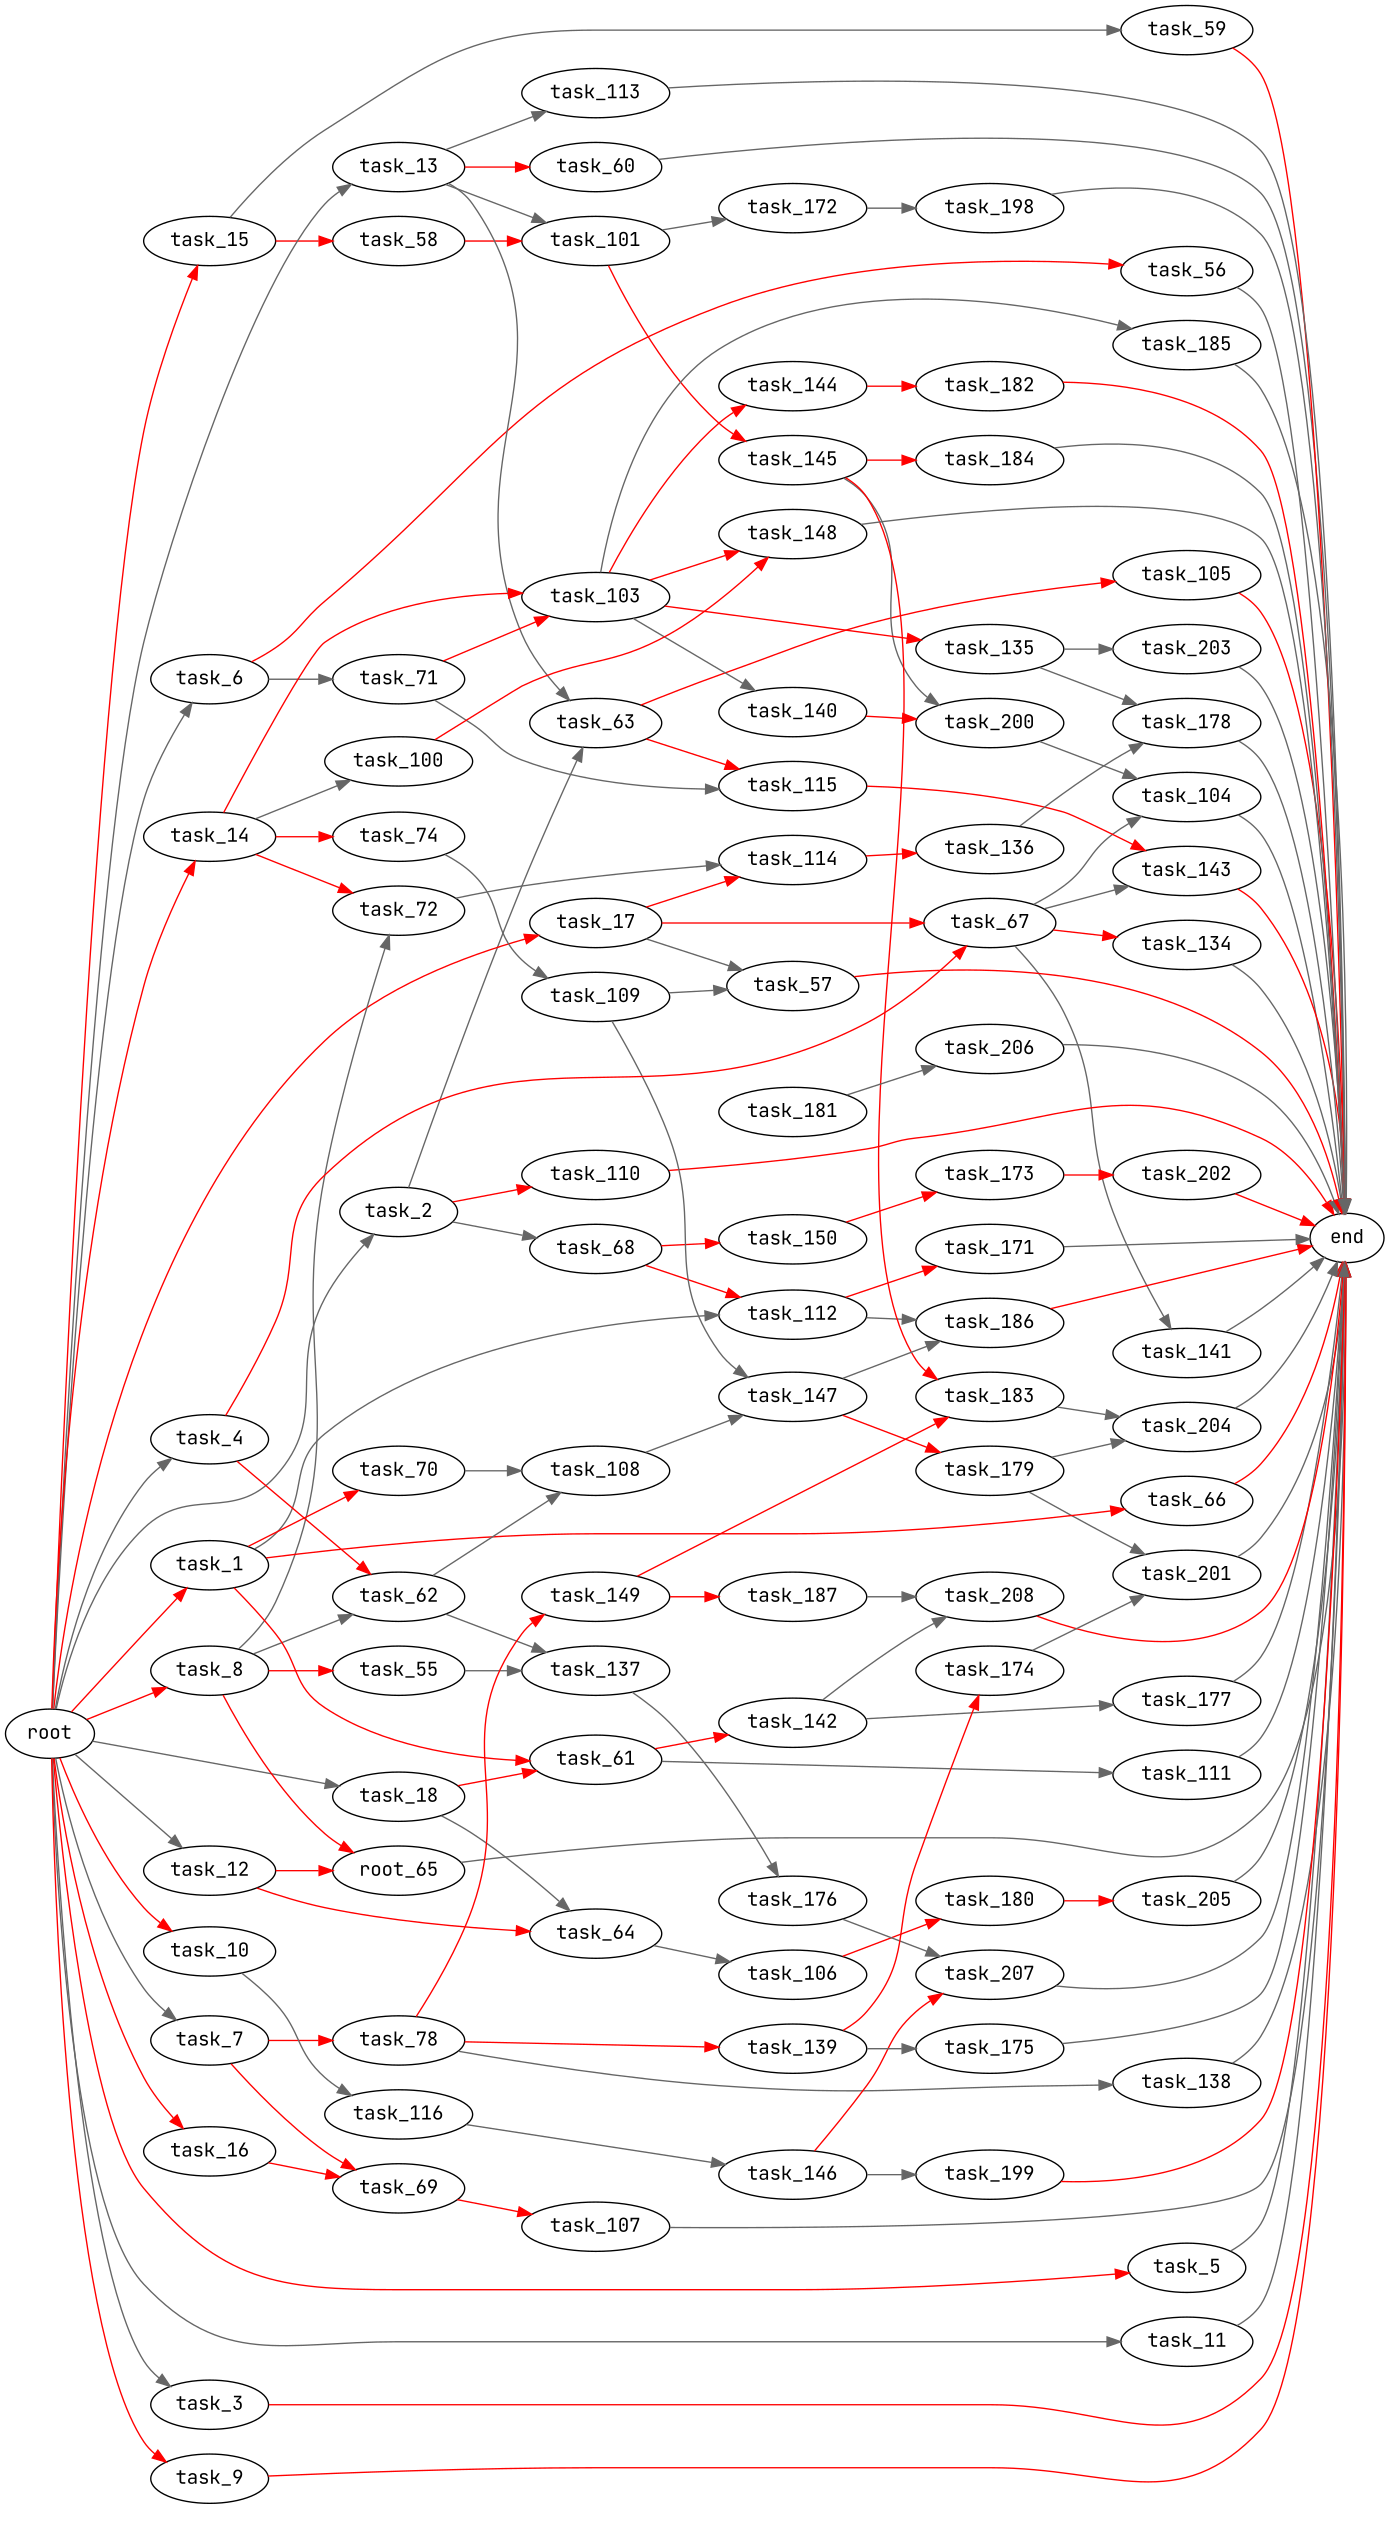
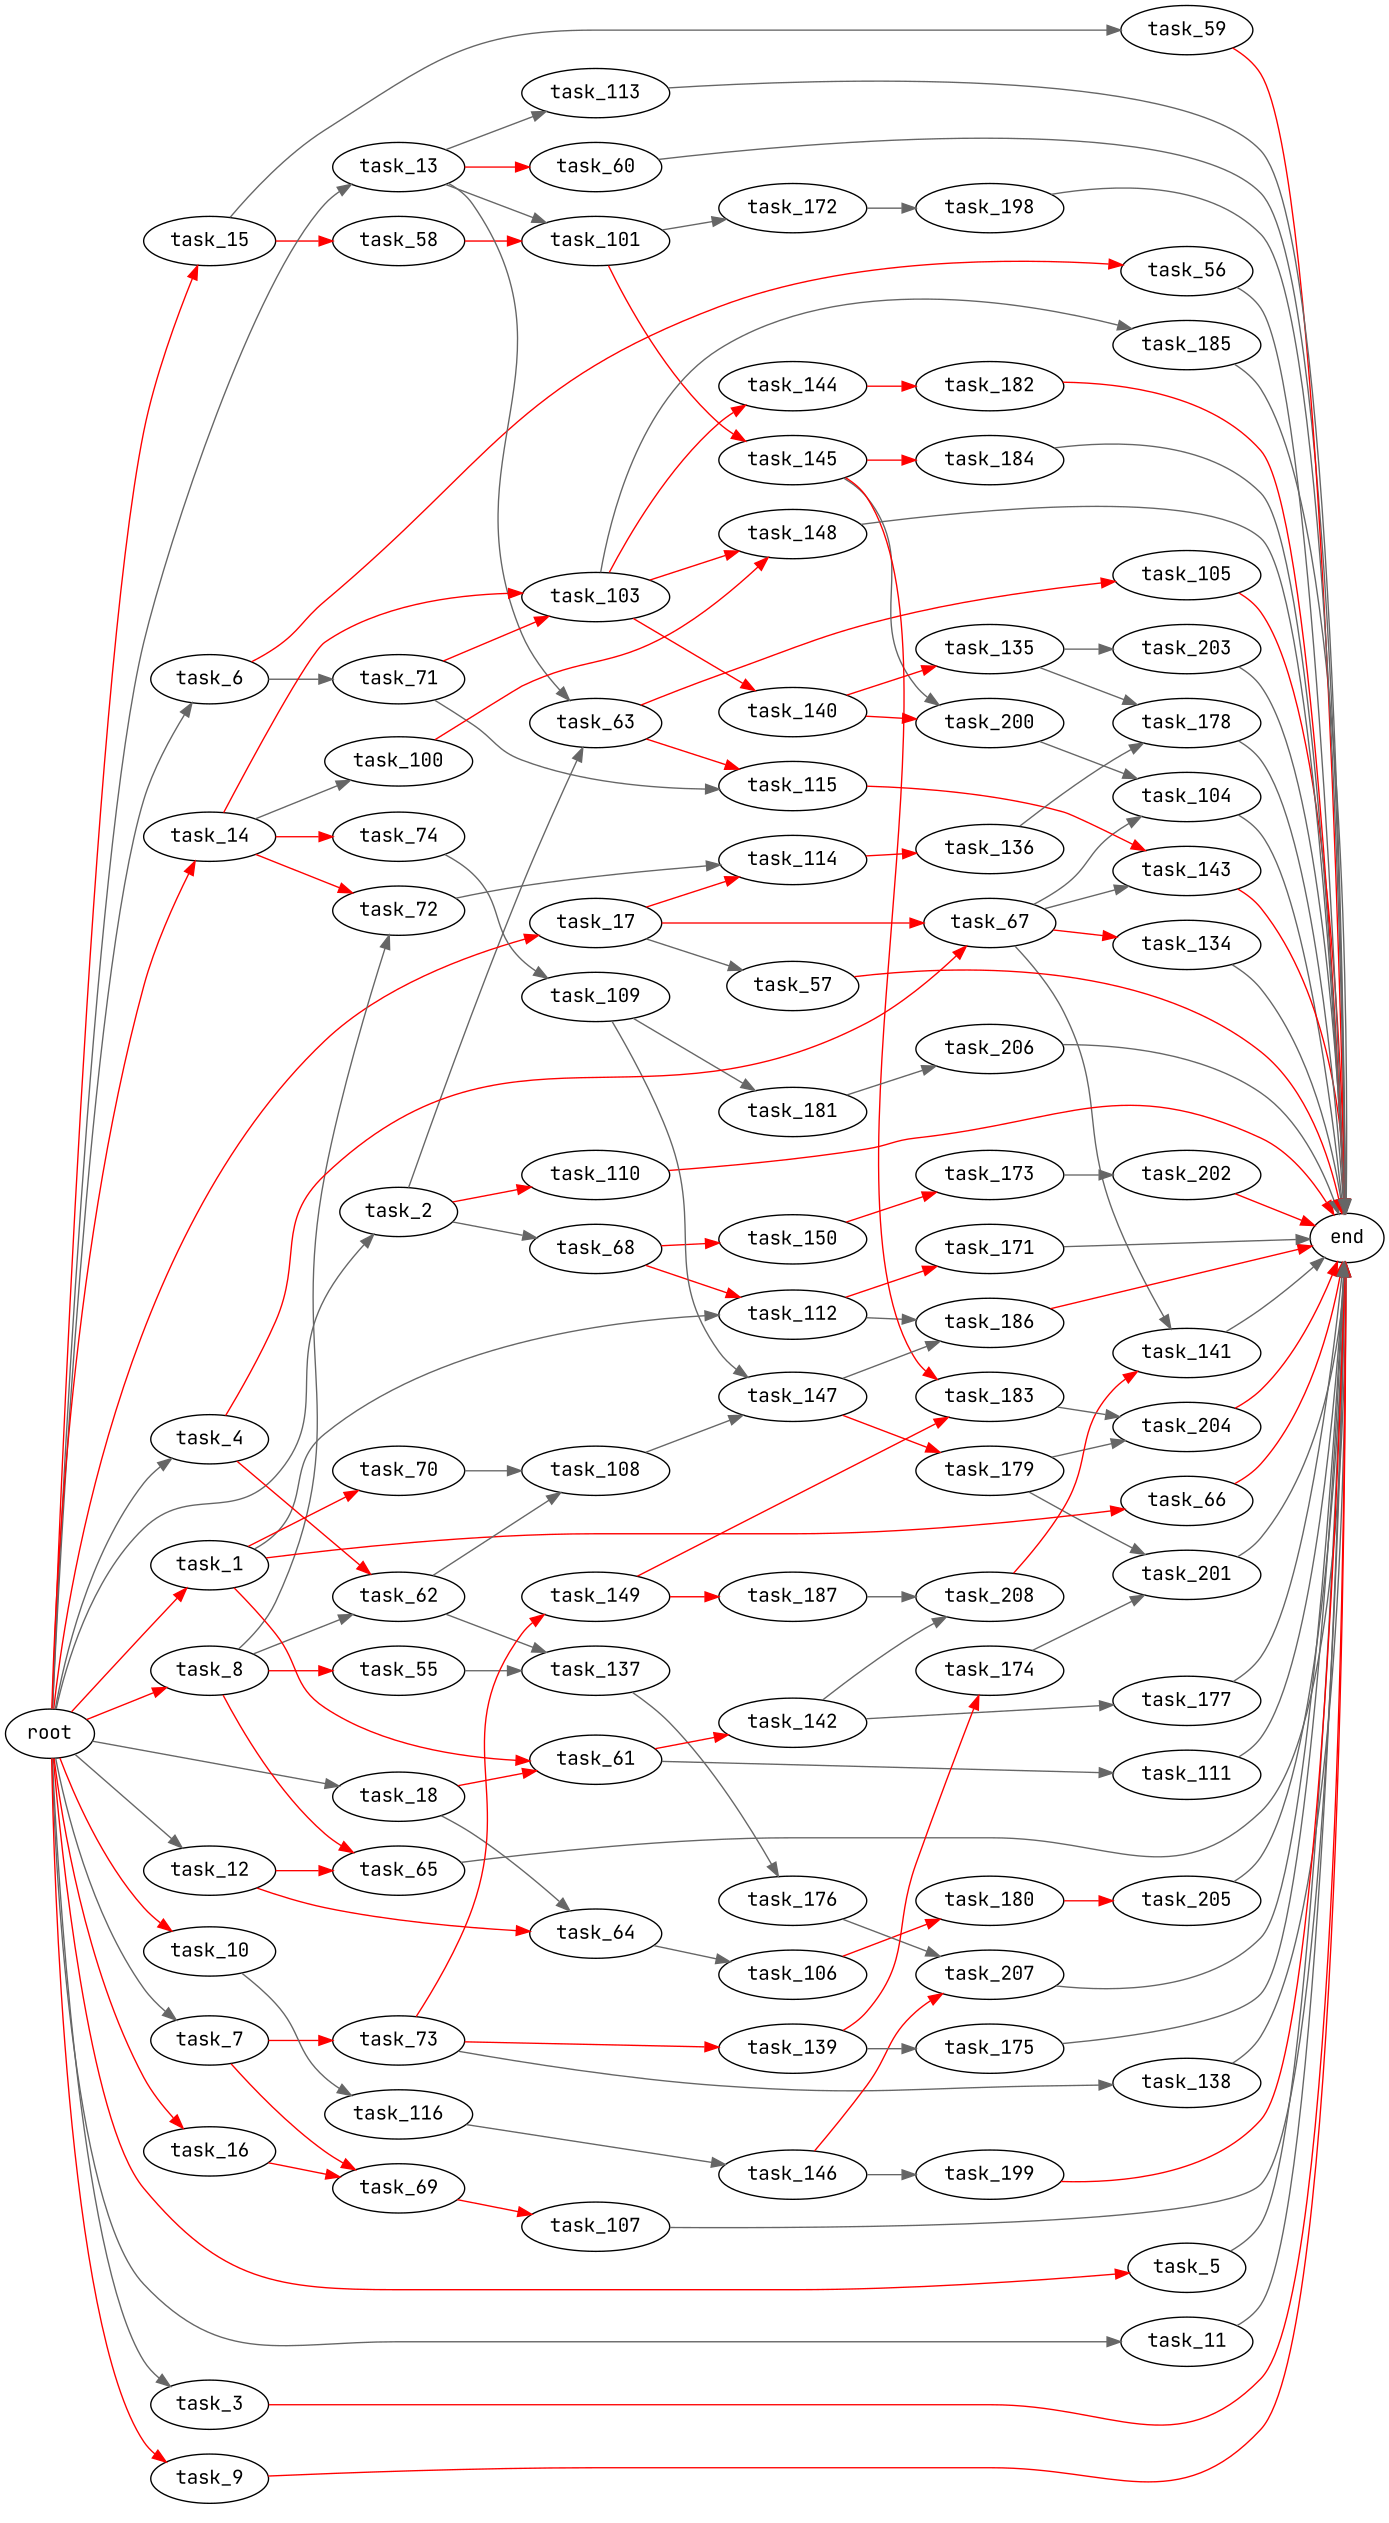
edge "task_103" -> "task_135": now "task_140" -> "task_135"
edge "task_103" -> "task_140": color gray40 -> red
edge "task_109" -> "task_57": now "task_109" -> "task_181"
edge "task_173" -> "task_202": color red -> gray40
edge "task_204" -> "end": color gray40 -> red
edge "task_208" -> "end": now "task_208" -> "task_141"
node "root_65": label "root_65" -> "task_65"
node "task_78": label "task_78" -> "task_73"
